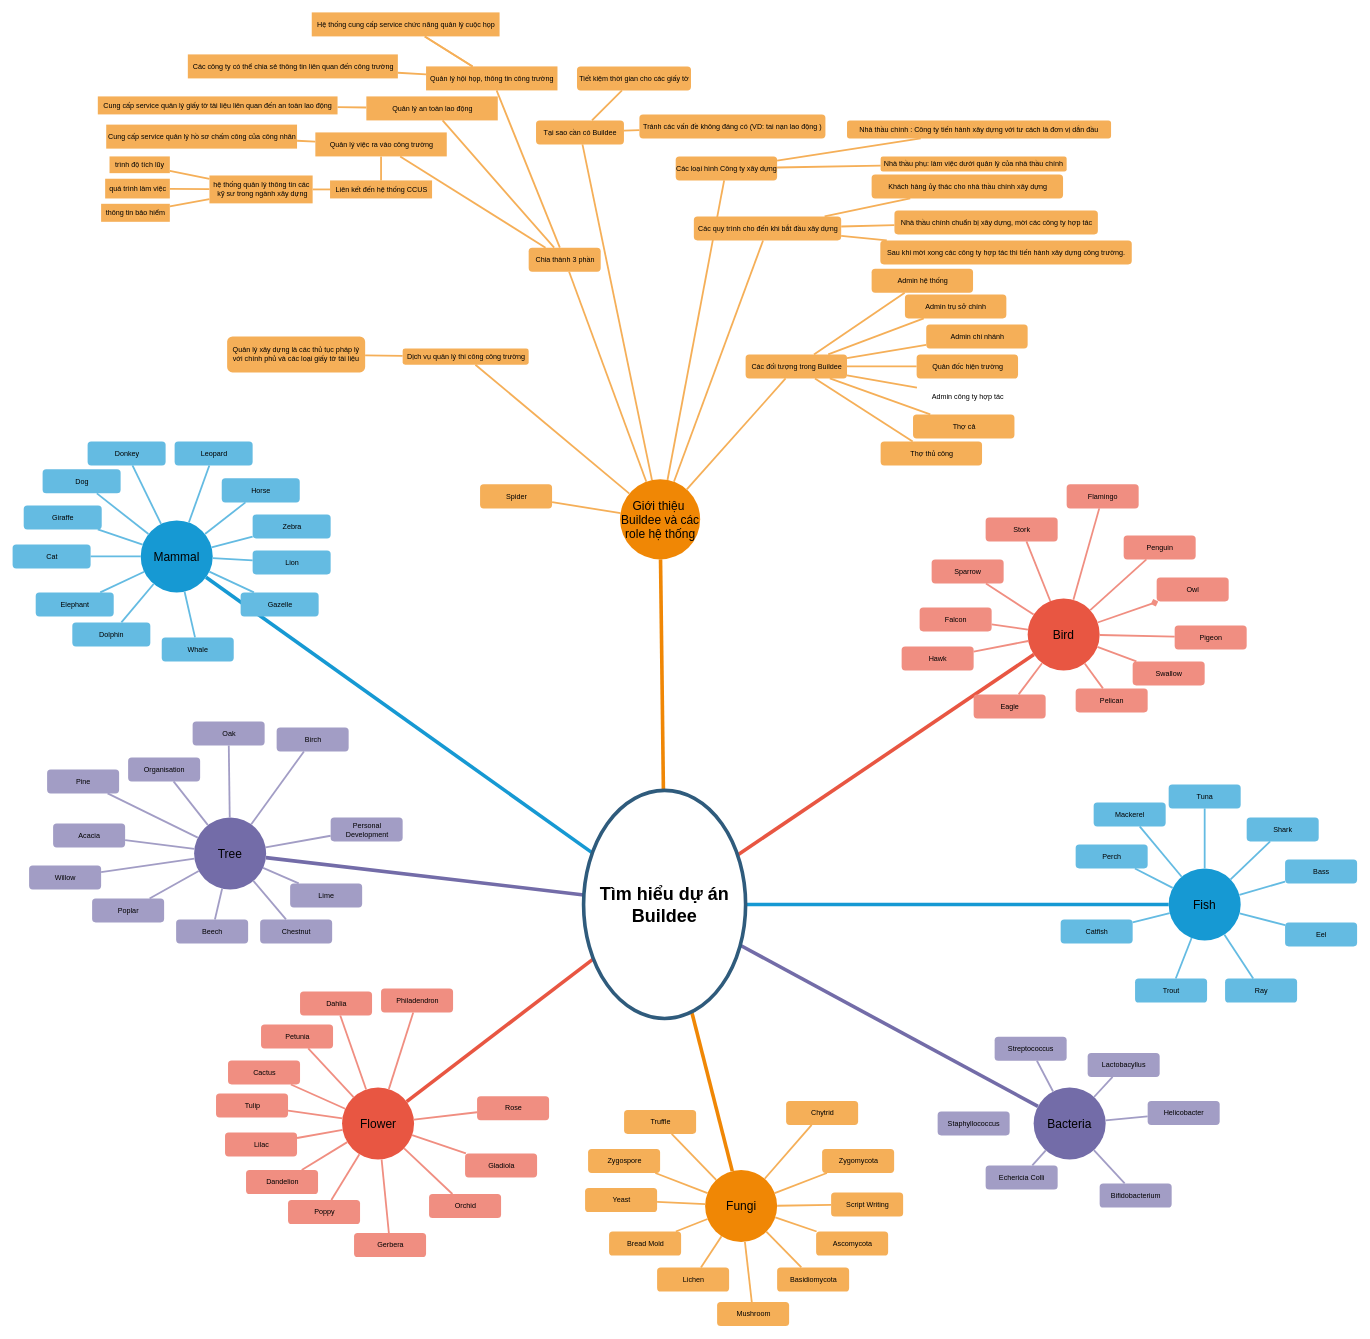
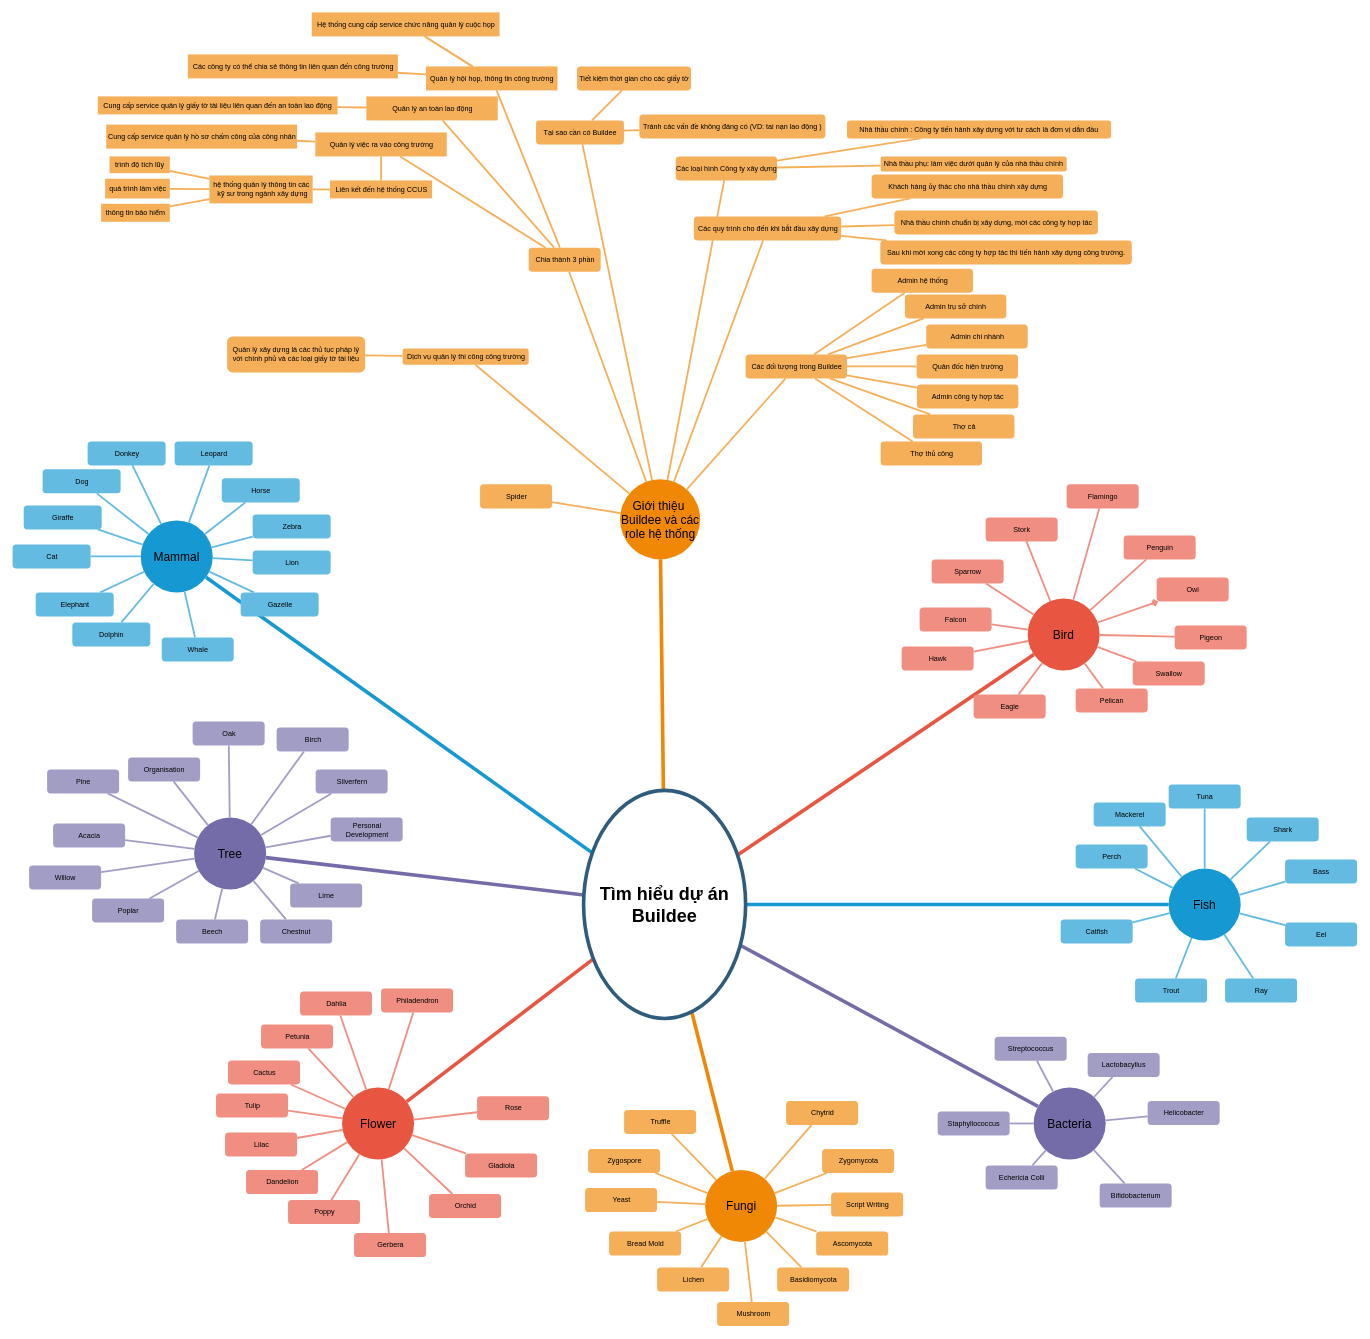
node "Admin công ty hợp tác": fillcolor #ffffff -> #f5af58
node "Silverfern": added
edge "Silverfern" -- "Tree": added
edge "Staphyllococcus" -- "Bacteria": added
